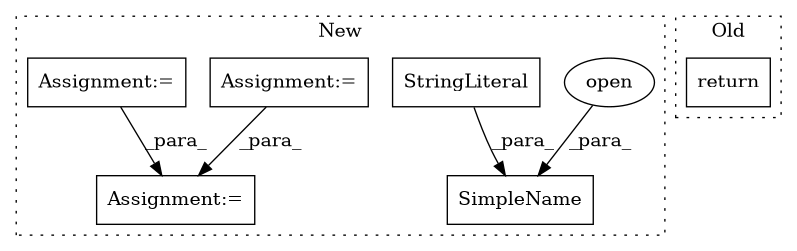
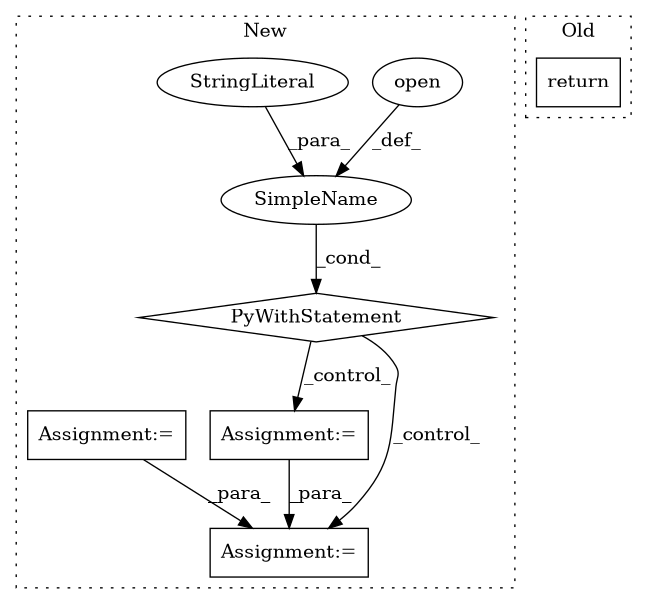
node "StringLiteral": shape box -> ellipse
edge "open" -> "SimpleName": label "_para_" -> "_def_"
node "SimpleName": shape box -> ellipse
node "PyWithStatement": added
